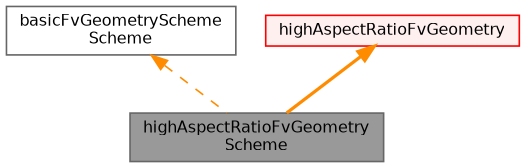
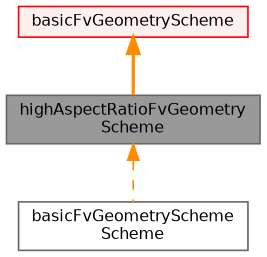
node "highAspectRatioFvGeometry": label "highAspectRatioFvGeometry" -> "basicFvGeometryScheme"
edge "highAspectRatioFvGeometry Scheme" -> "basicFvGeometryScheme Scheme": reversed
